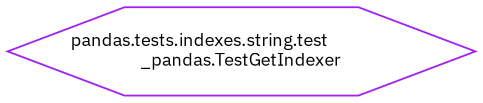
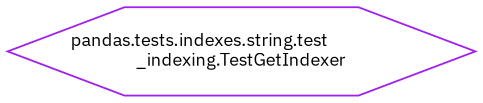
node "pandas.tests.indexes.string.test _pandas.TestGetIndexer": label "pandas.tests.indexes.string.test _pandas.TestGetIndexer" -> "pandas.tests.indexes.string.test _indexing.TestGetIndexer"
